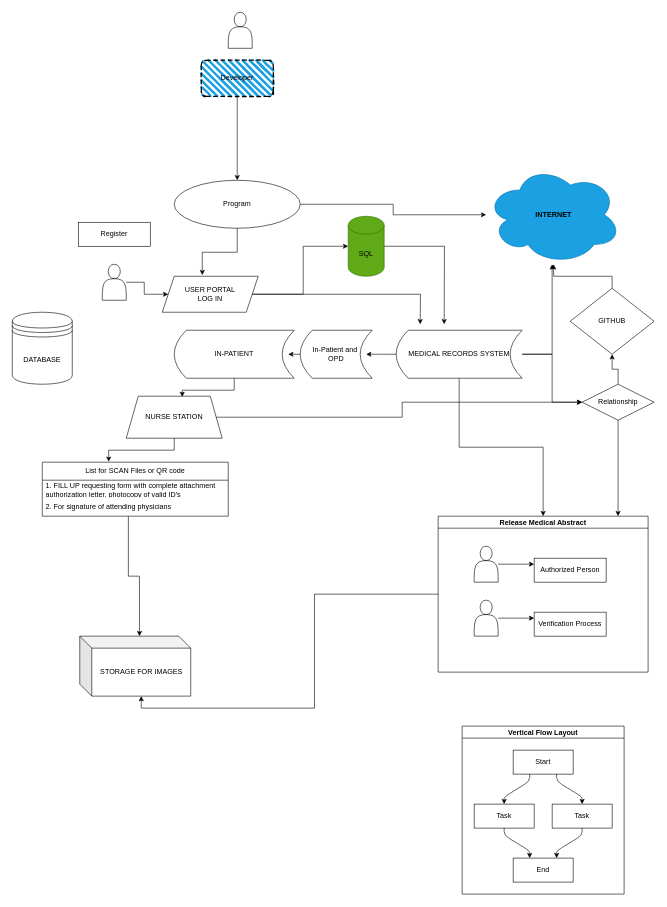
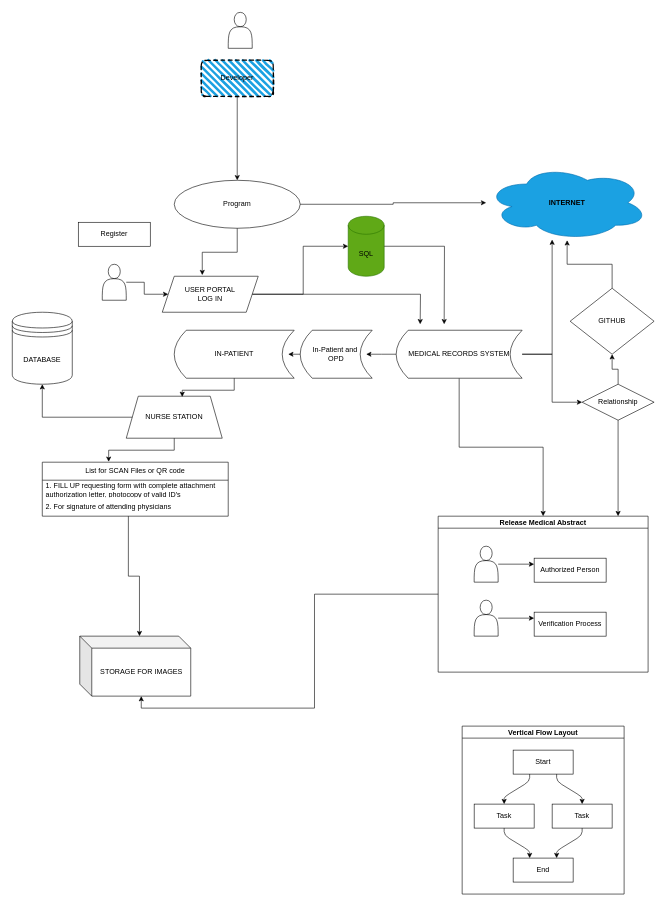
node "INTERNET": size 135x99 -> 162x75
edge "NURSE STATION" -> "Relationship": now "NURSE STATION" -> "DATABASE"
